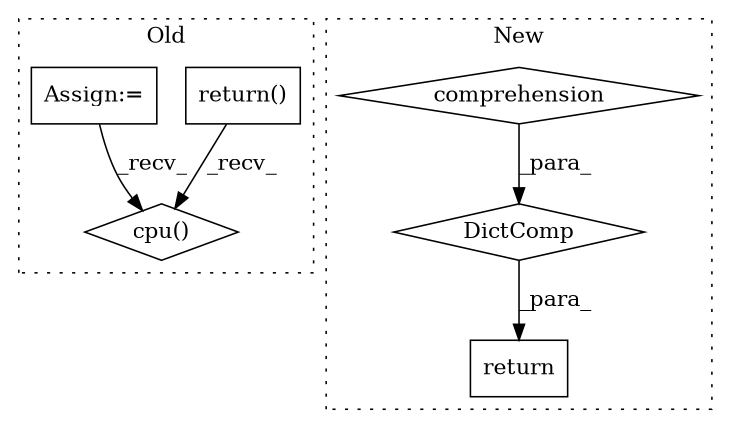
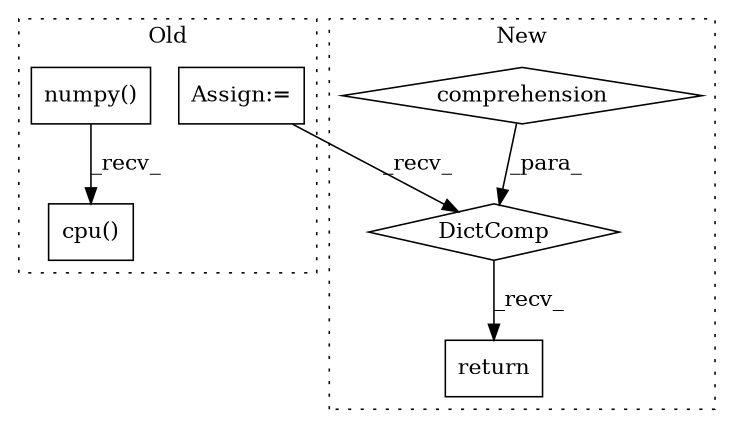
node "return()": label "return()" -> "numpy()"
edge "Assign:=" -> "cpu()": now "Assign:=" -> "DictComp"
node "cpu()": shape diamond -> box
edge "DictComp" -> "return": label "_para_" -> "_recv_"
